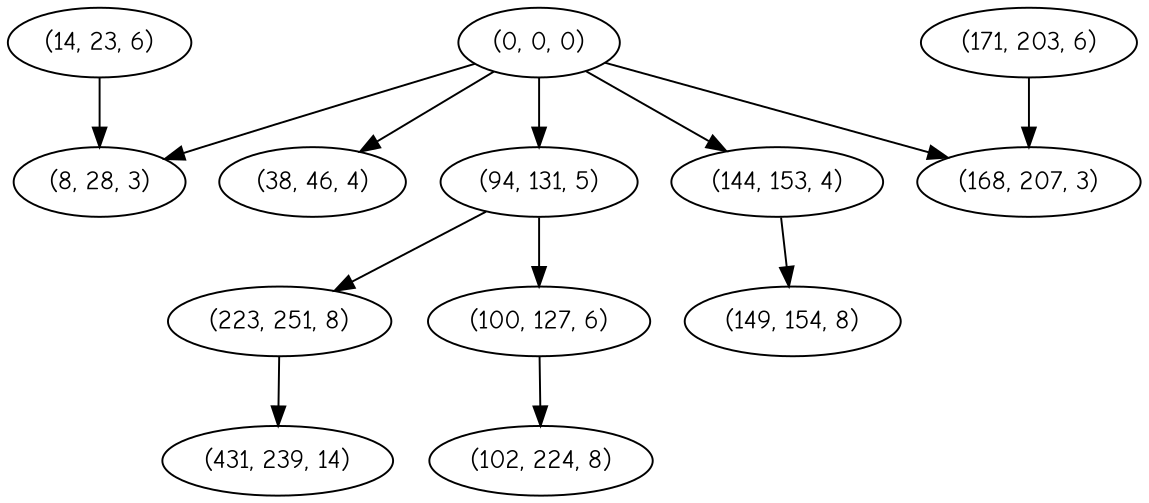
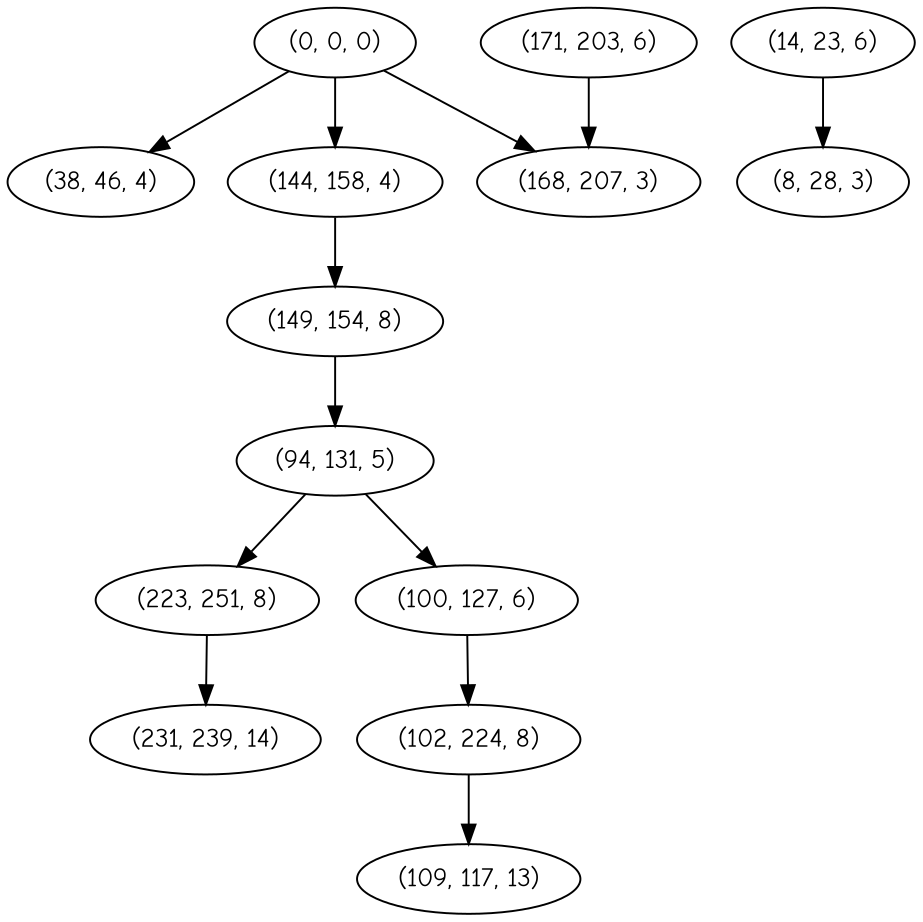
edge "(0, 0, 0)" -> "(94, 131, 5)": now "(149, 154, 8)" -> "(94, 131, 5)"
edge "(0, 0, 0)" -> "(8, 28, 3)": removed
node "(144, 153, 4)": label "(144, 153, 4)" -> "(144, 158, 4)"
node "(431, 239, 14)": label "(431, 239, 14)" -> "(231, 239, 14)"
node "(109, 117, 13)": added
